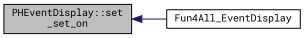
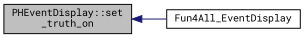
node "PHEventDisplay::set _set_on": label "PHEventDisplay::set _set_on" -> "PHEventDisplay::set _truth_on"
